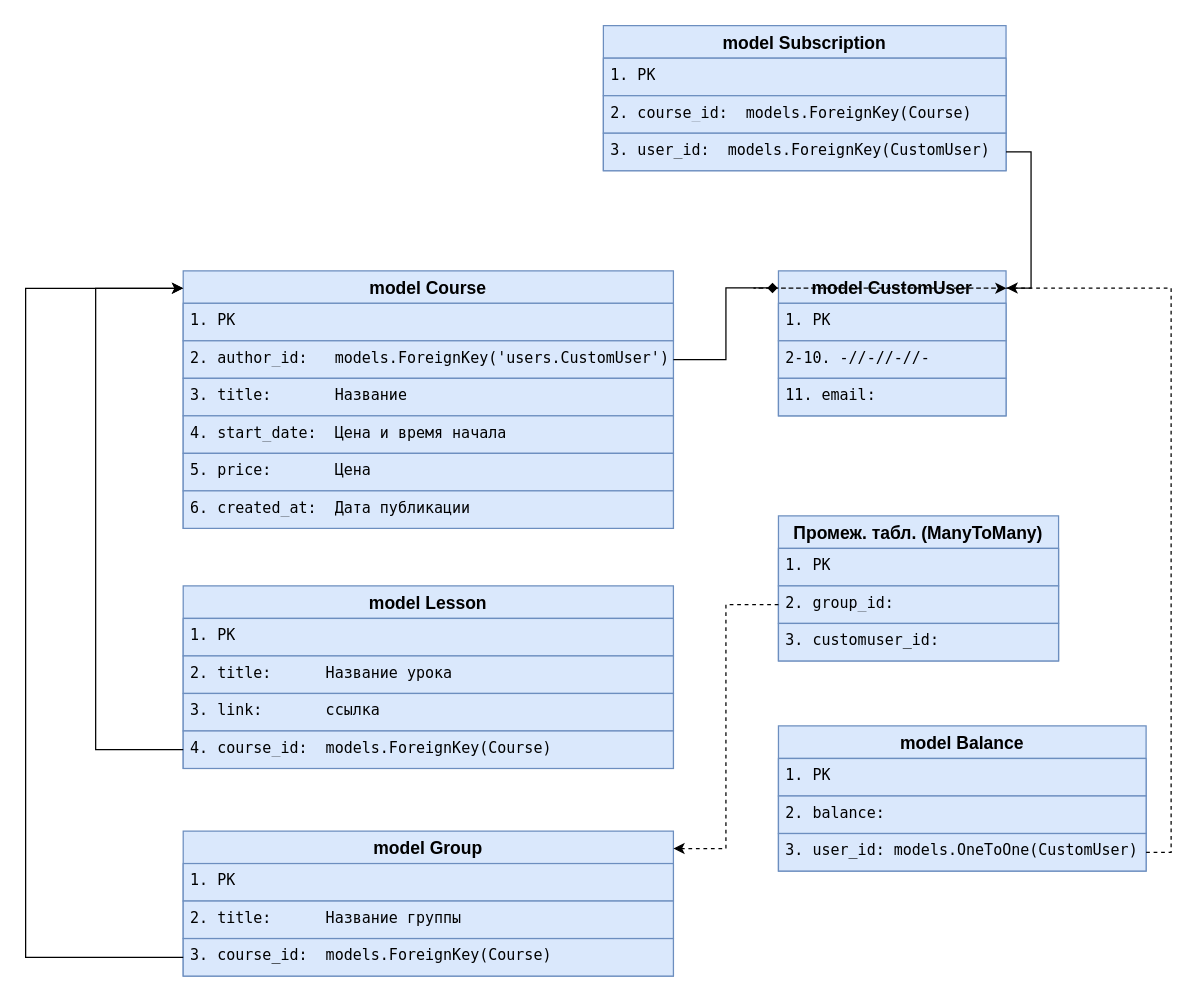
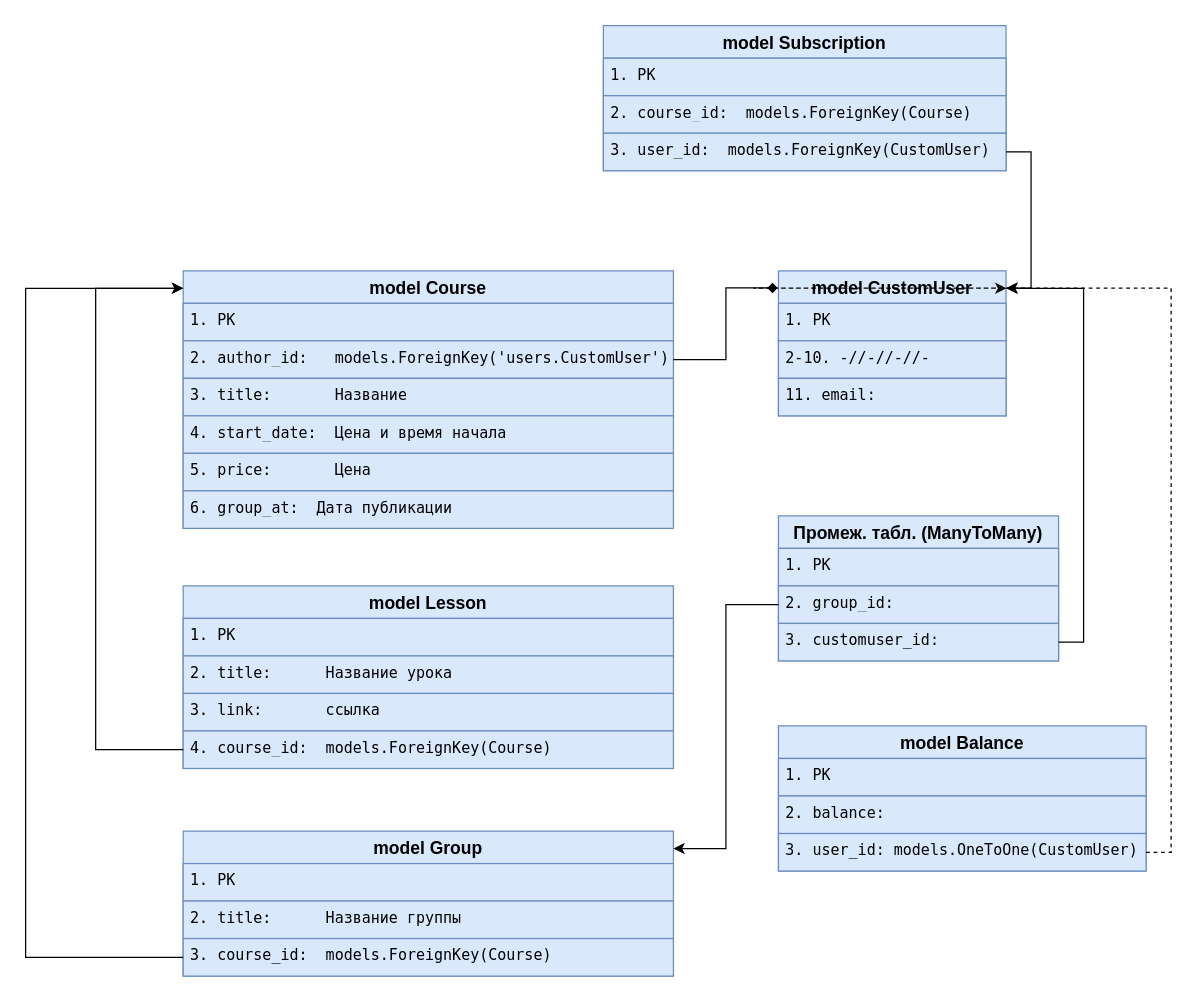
edge "3. customuser_id:" -> "model CustomUser": added
node "6. created_at: Дата публикации": label "6. created_at: Дата публикации" -> "6. group_at: Дата публикации"
edge "2. group_id:" -> "model Group": style dashed -> solid
